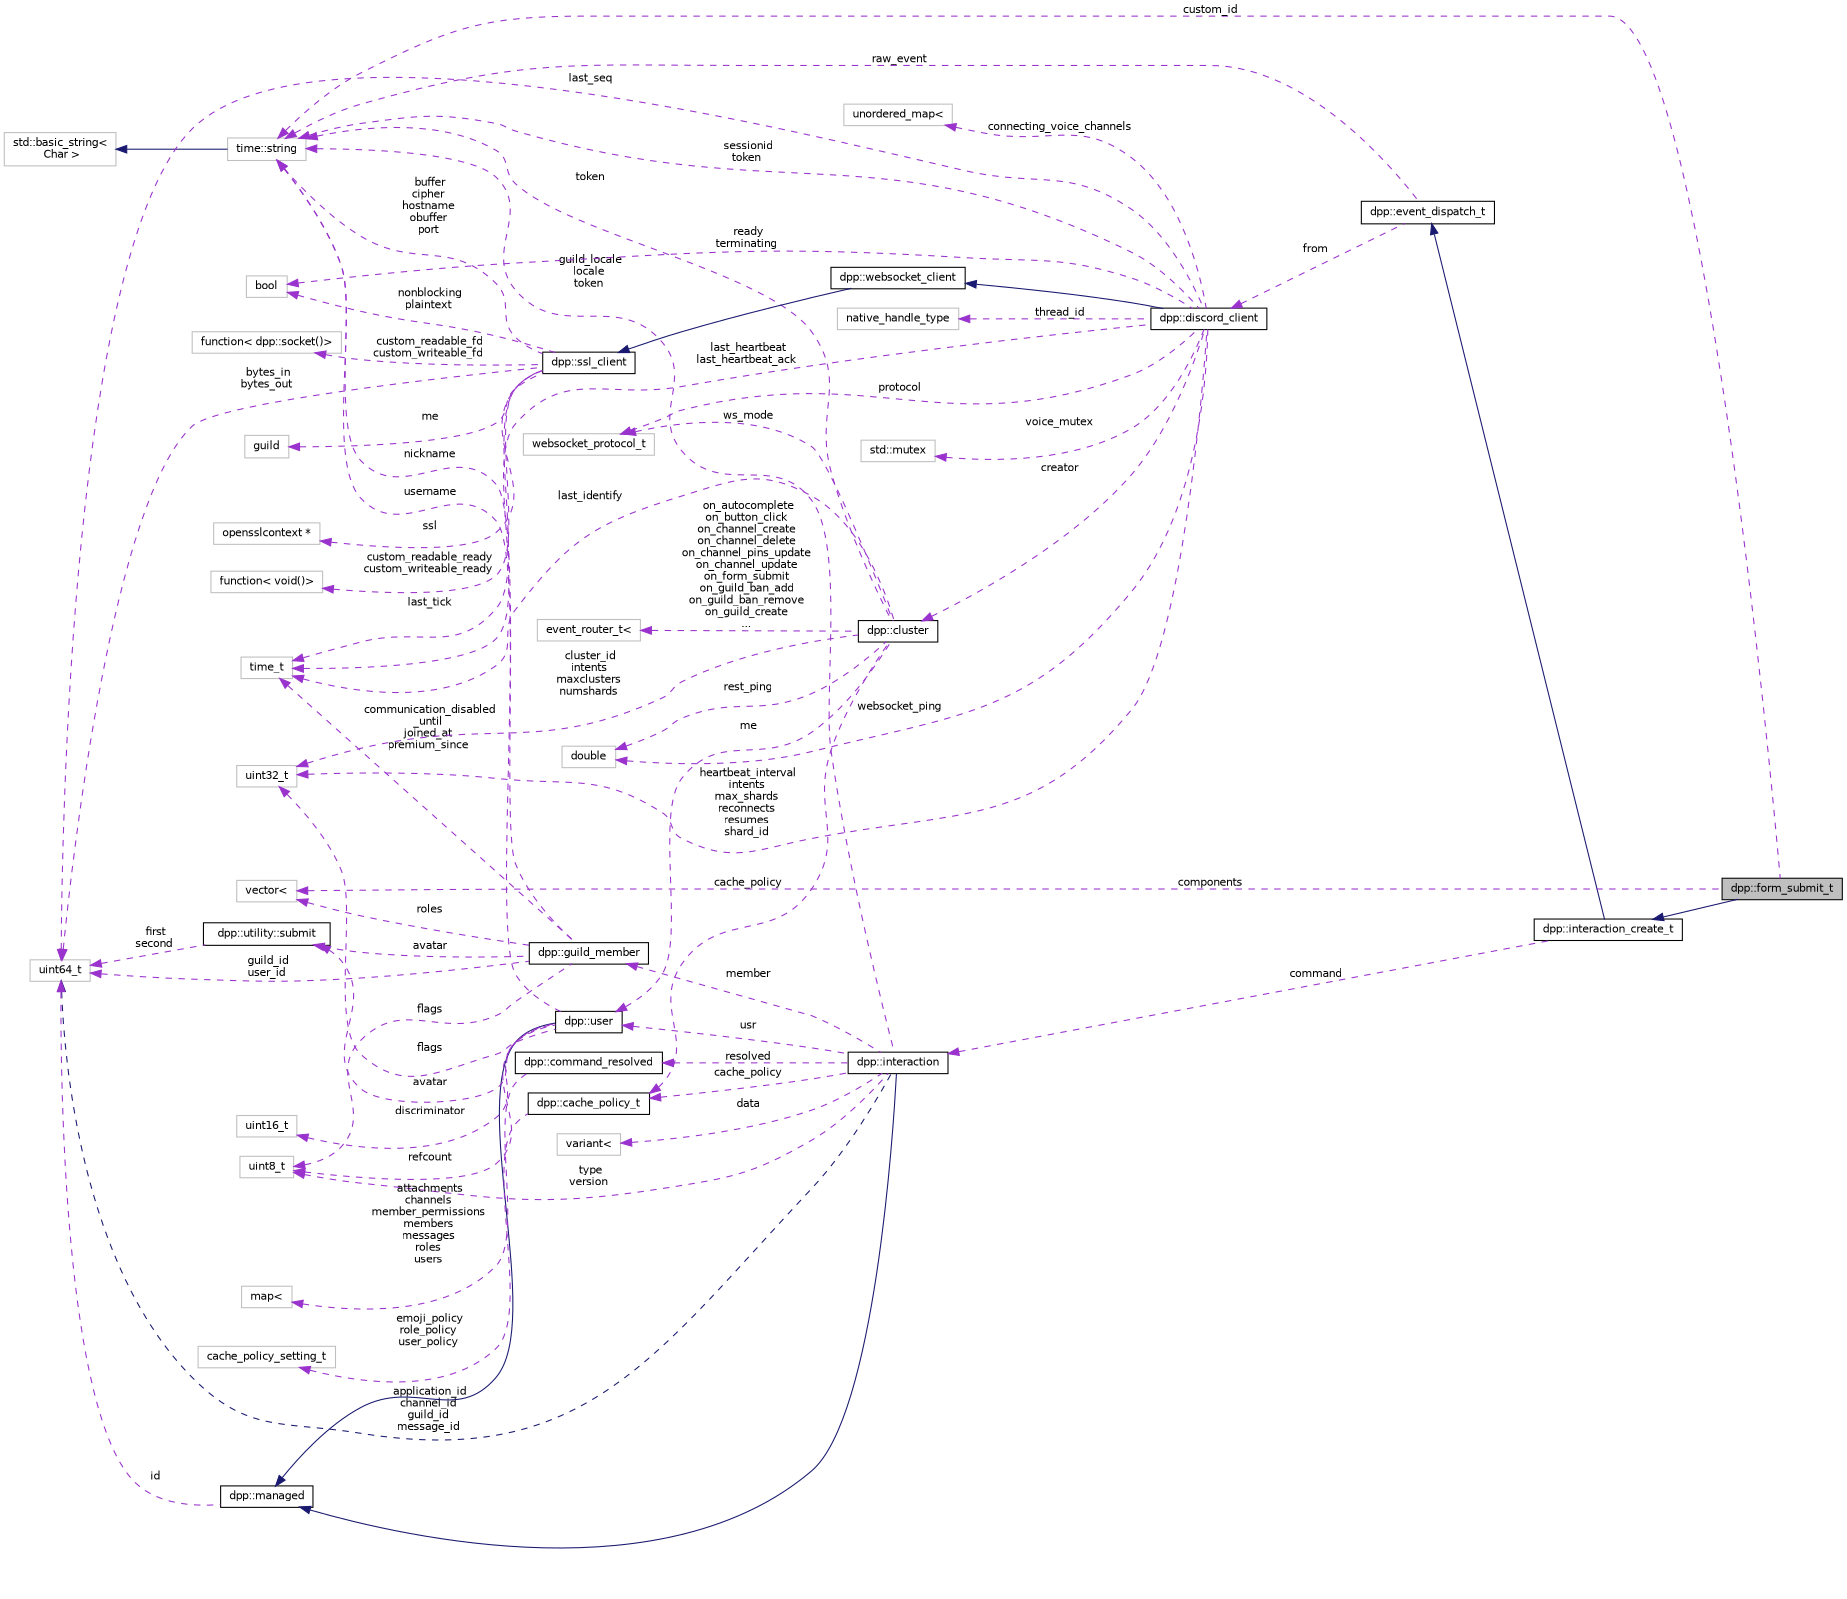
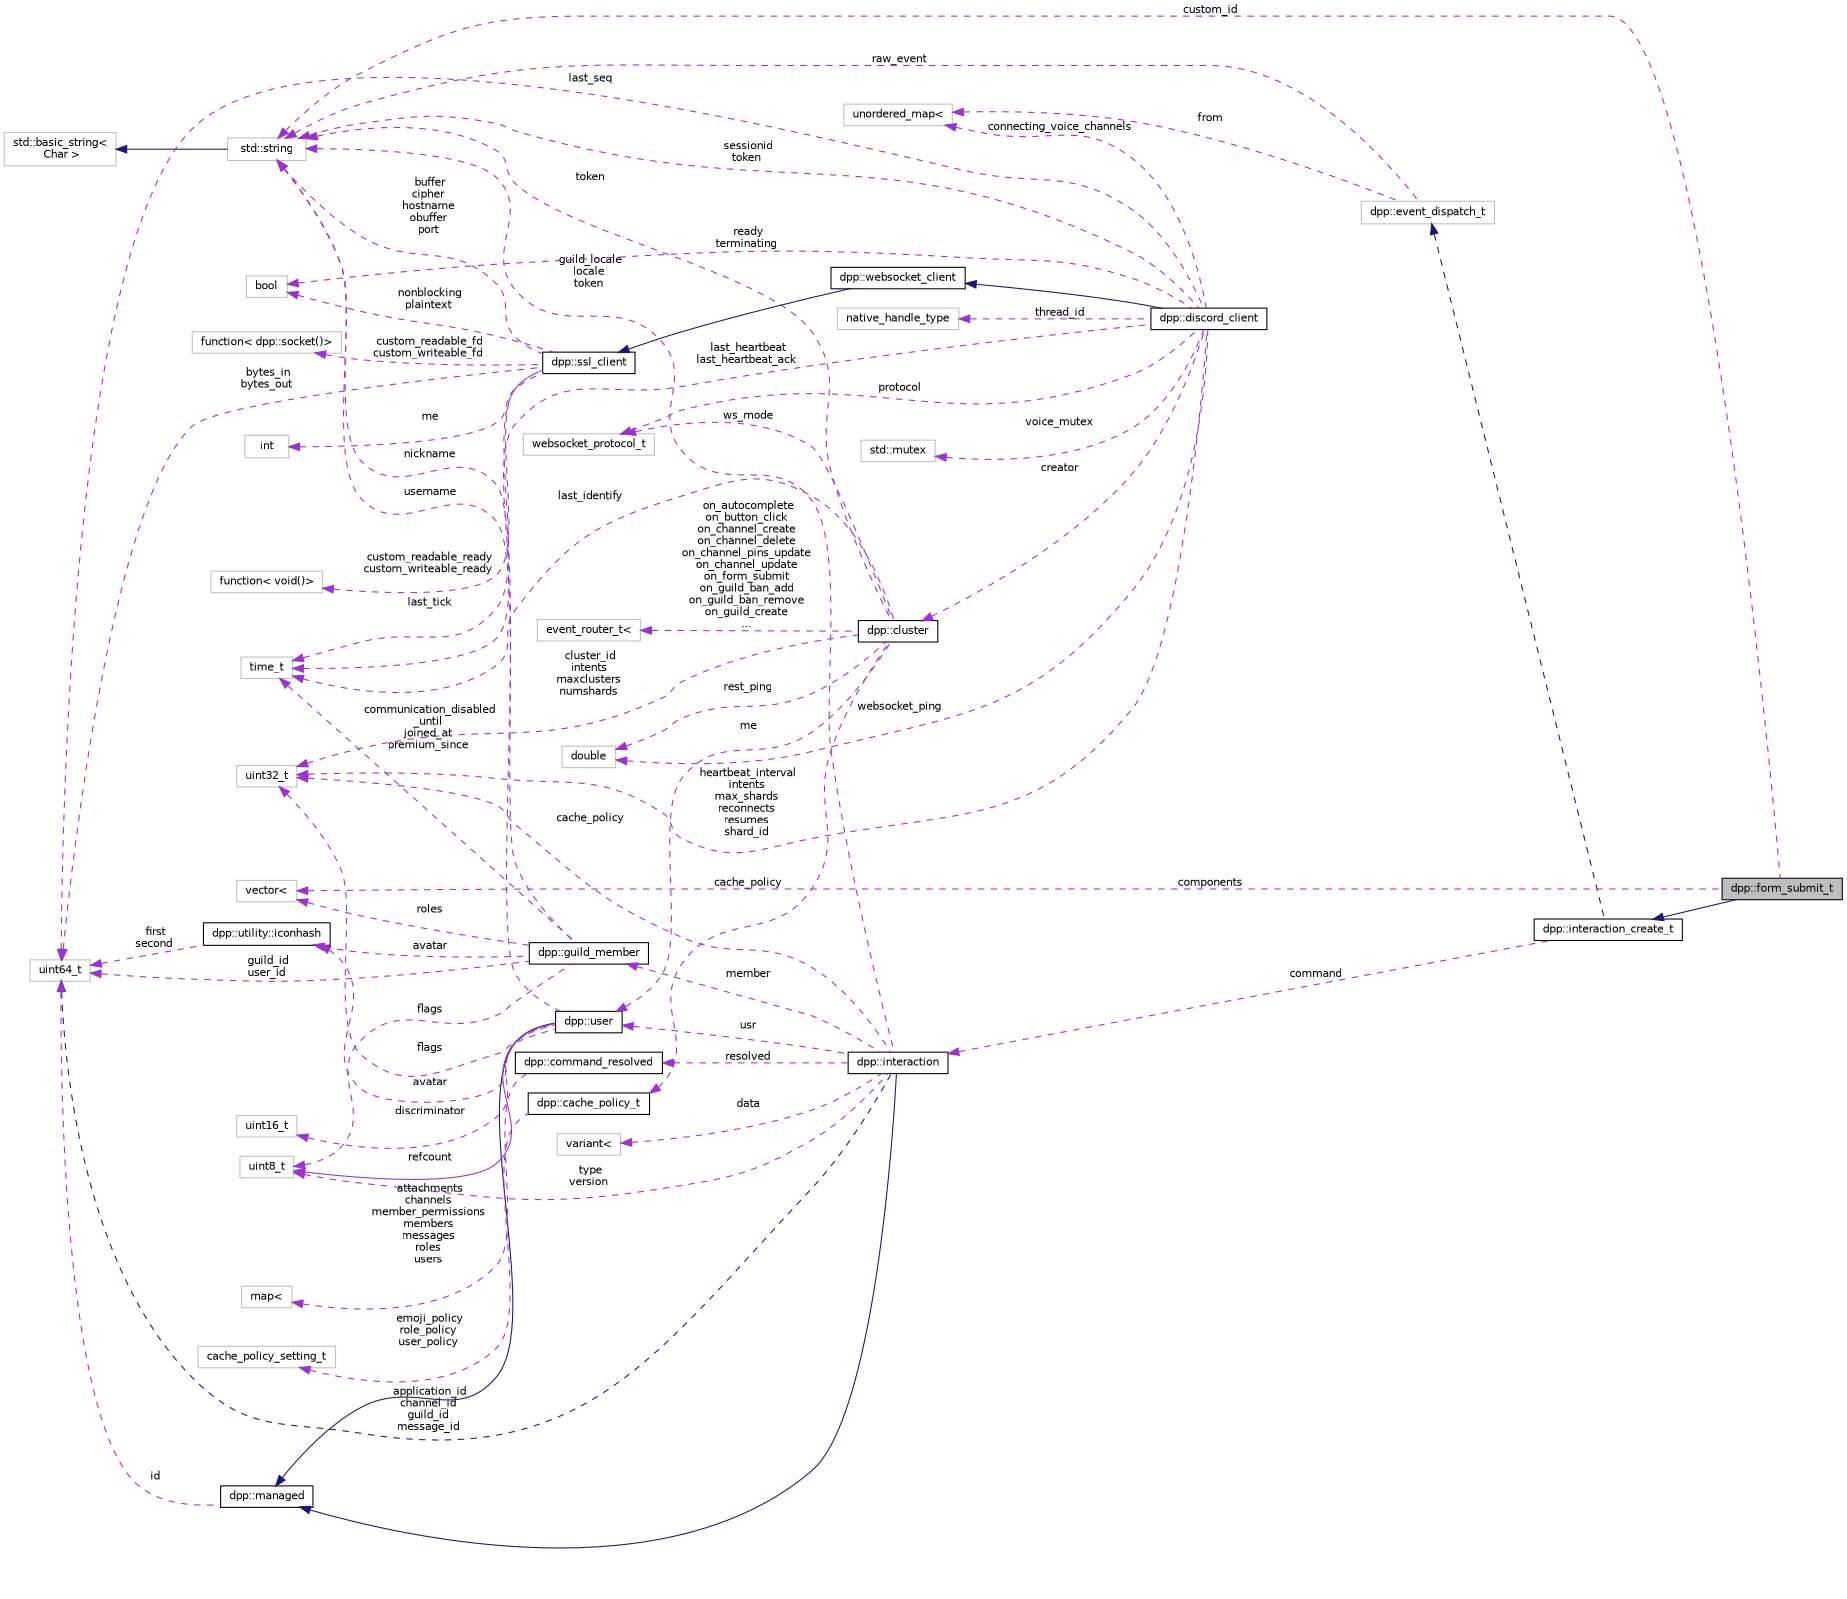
node "time::string": label "time::string" -> "std::string"
node "dpp::event_dispatch_t": color black -> grey75
edge "dpp::event_dispatch_t" -> "dpp::discord_client": now "dpp::event_dispatch_t" -> "unordered_map<"
node "guild": label "guild" -> "int"
node "opensslcontext *": removed
edge "dpp::interaction_create_t" -> "dpp::event_dispatch_t": style solid -> dashed
node "dpp::utility::submit": label "dpp::utility::submit" -> "dpp::utility::iconhash"
edge "dpp::interaction" -> "dpp::cache_policy_t": now "dpp::interaction" -> "uint32_t"
edge "dpp::user" -> "uint8_t": style dashed -> solid
